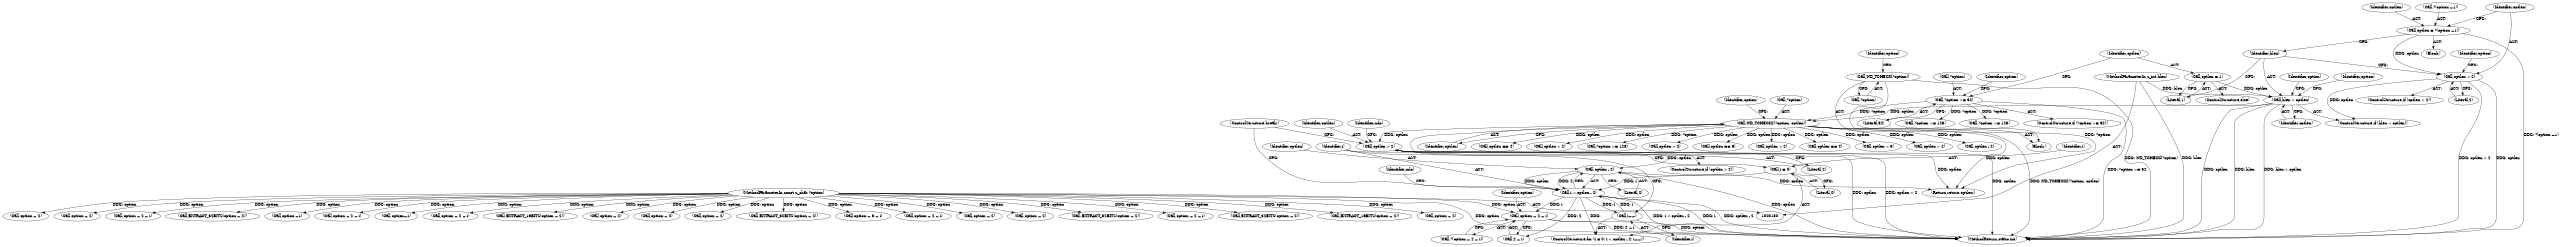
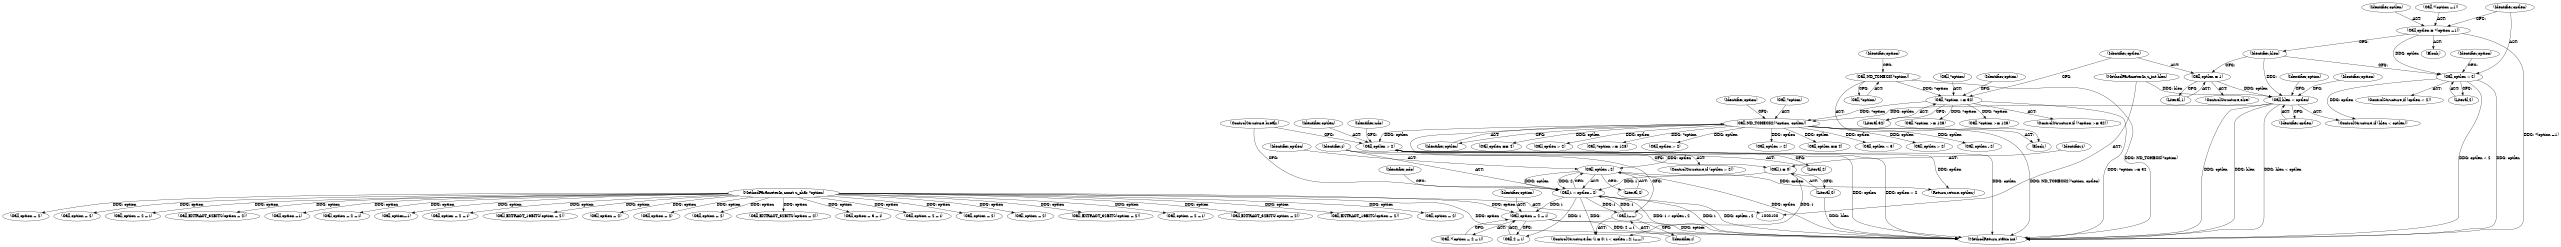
edge "(Identifier,hlen)" -> "(Call,hlen < optlen)": label "AST: " -> "DDG: "
edge "(Identifier,hlen)" -> "(Literal,1)": now "(Identifier,hlen)" -> "(Call,optlen = 1)"
edge "(Call,ND_TCHECK(*option))" -> "(Return,return optlen;)": now "(Call,ND_TCHECK(*option))" -> "(Call,*option >= 32)"
edge "(Call,ND_TCHECK2(*option, optlen))" -> "(Return,return optlen;)": removed, label "DDG: optlen"
node "(Call,optlen == 6)": removed
edge "(Call,i = 0)" -> "(ControlStructure,for (i = 0; i < optlen - 2; i++))": label "AST: " -> "DDG: i"
edge "(Call,i < optlen - 2)" -> "(Call,2 + i)": label "DDG: 2" -> "DDG: i"
node "1000180": label "1000180" -> "1000100"
edge "(MethodParameterIn,u_int hlen)" -> "(MethodReturn,static int)": now "(Literal,0)" -> "(MethodReturn,static int)"
